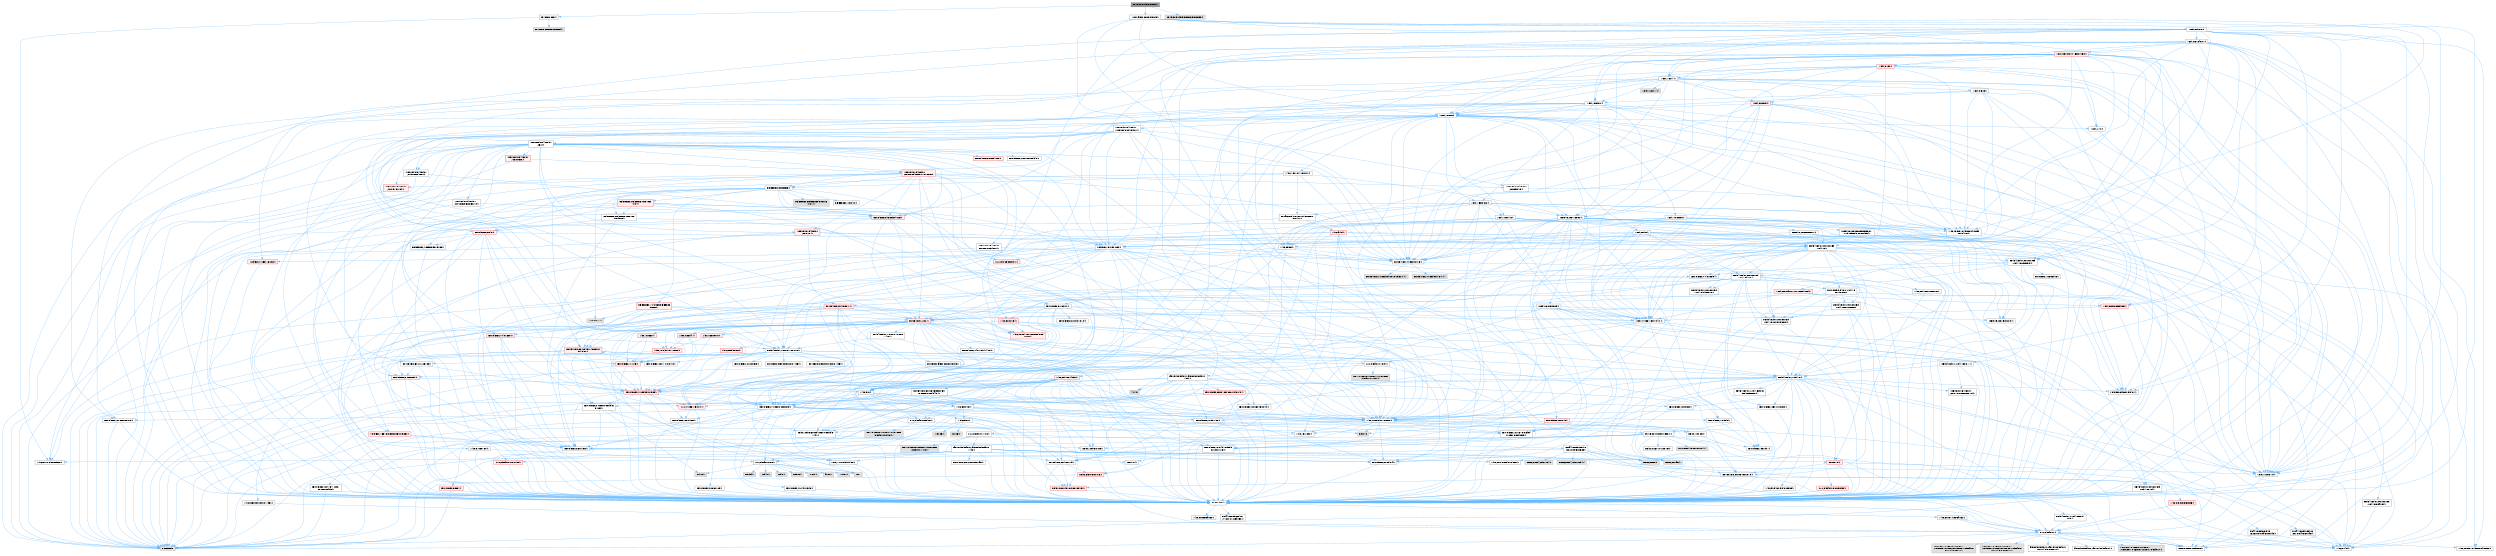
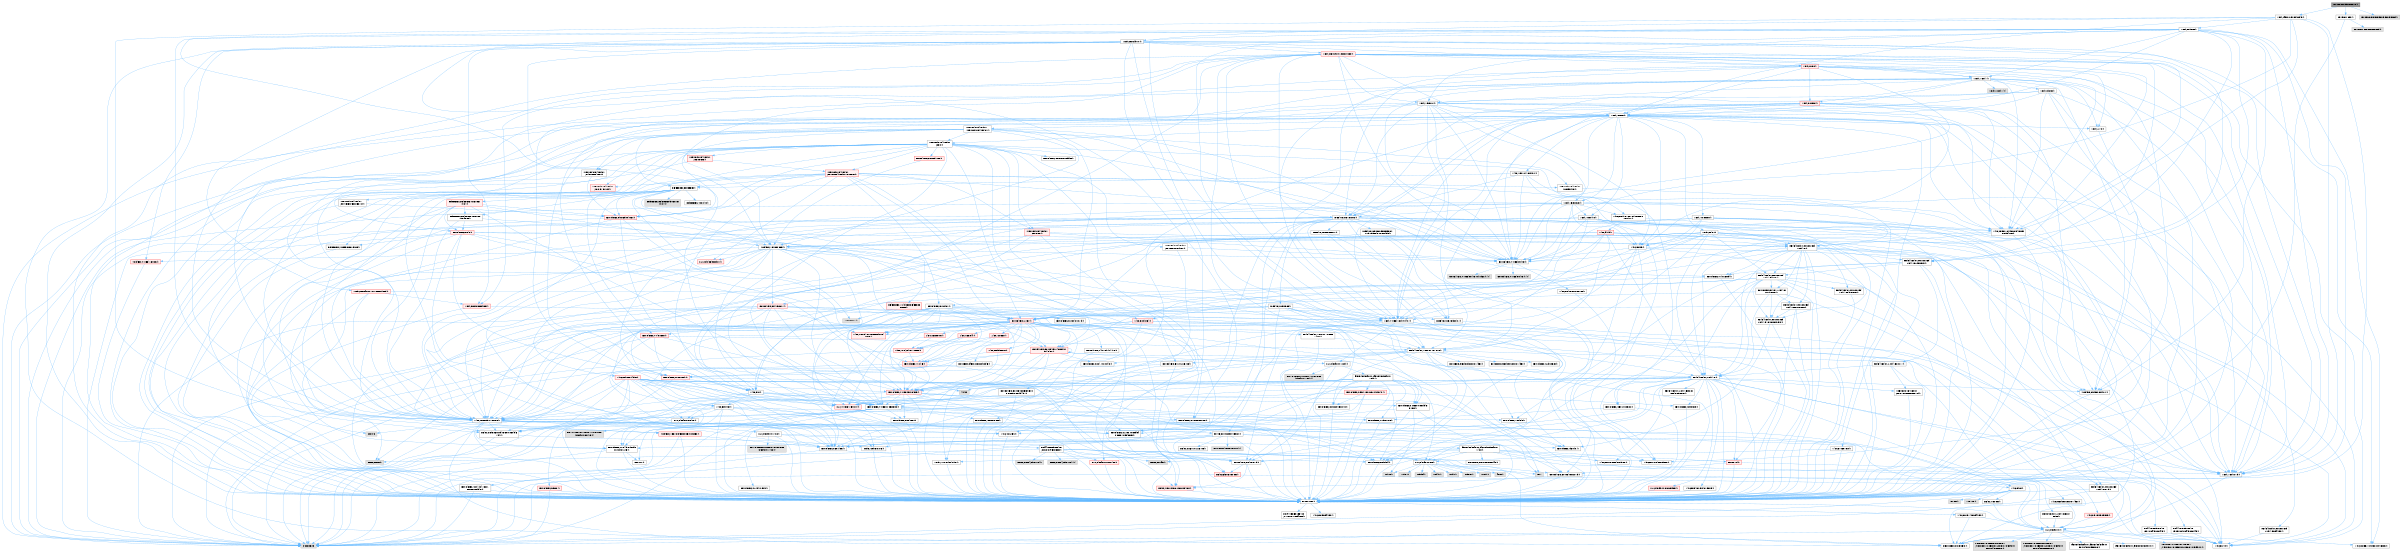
node "Config/EngineNetworkCustom Version.h": label "Config/EngineNetworkCustom Version.h" -> "Misc/EngineNetworkCustom Version.h"
node "Concepts/Insertable.h": removed
edge "Containers/EnumAsByte.h" -> "Templates/UnrealTemplate.h": now "Containers/EnumAsByte.h" -> "Templates/IsPODType.h"
node "Templates/Atomic.h": removed
